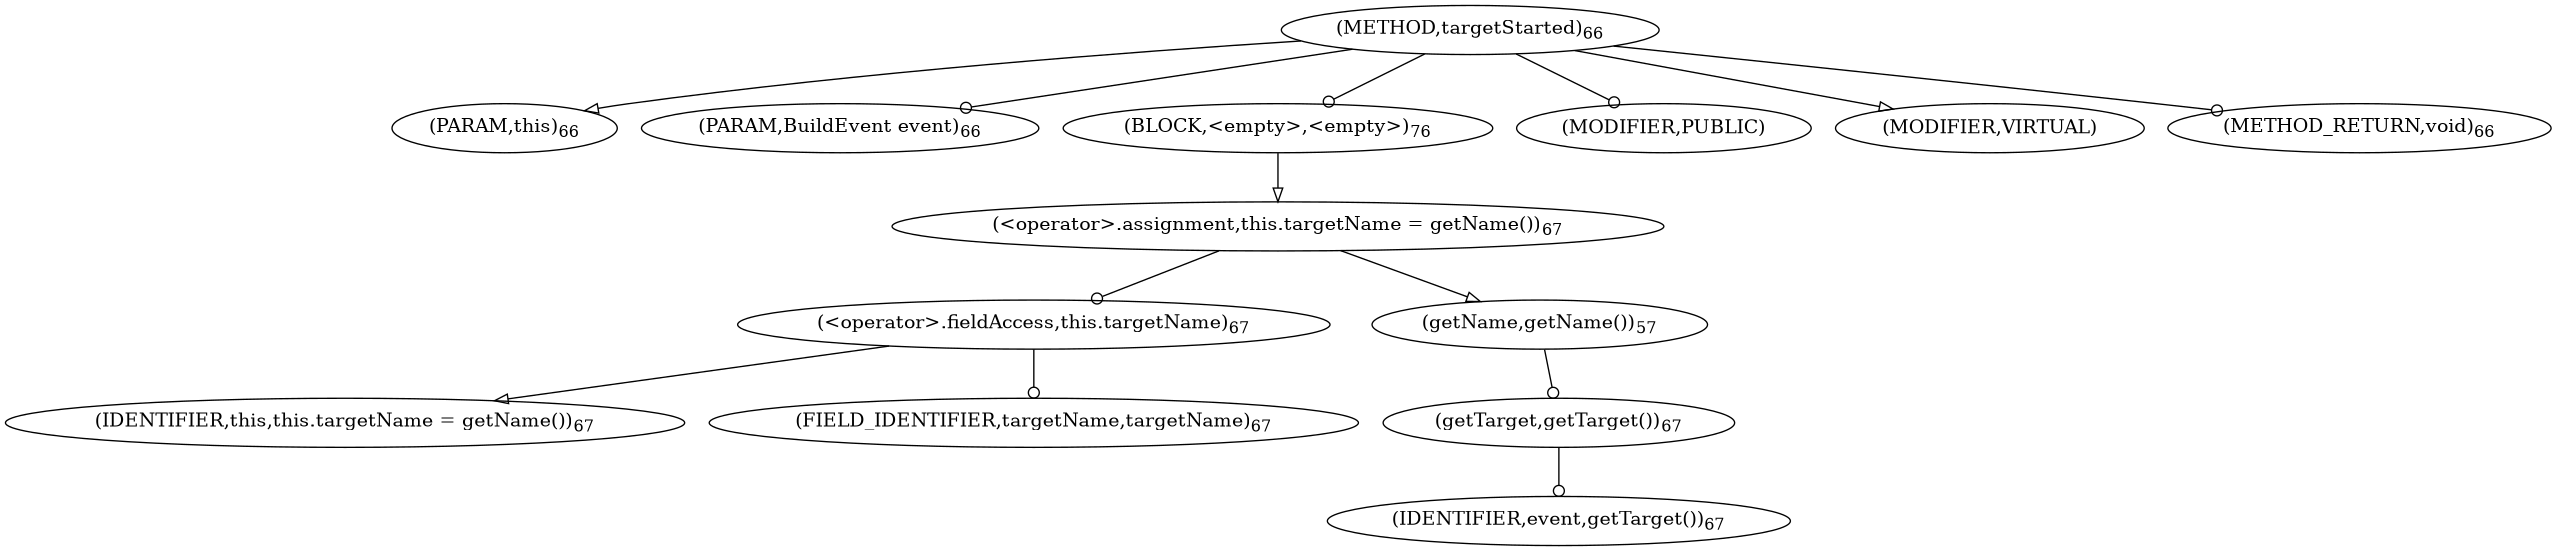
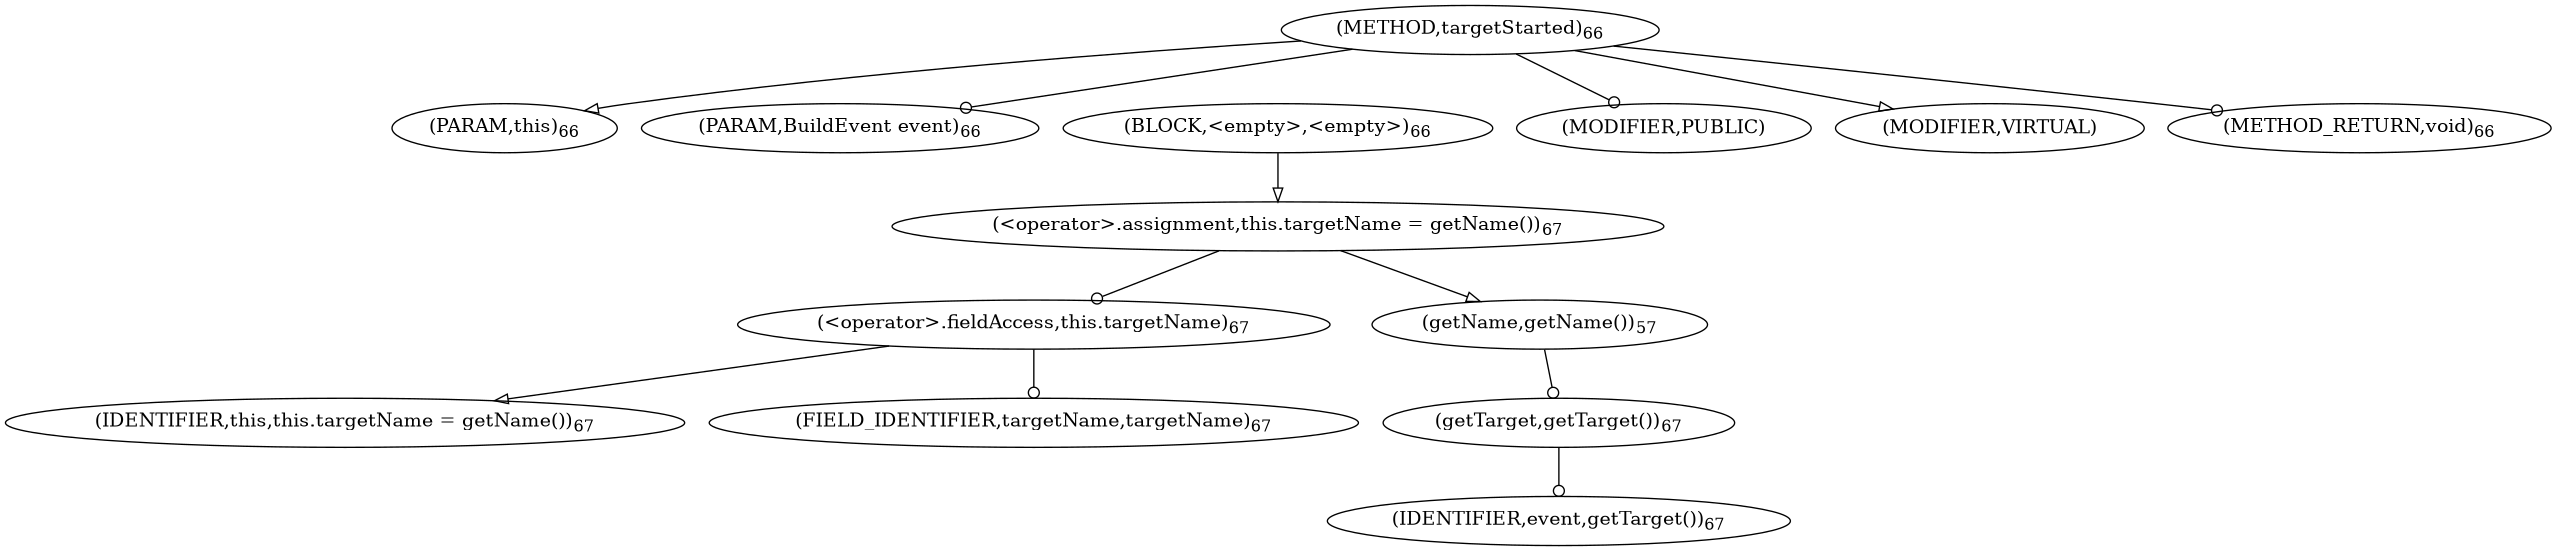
edge "(METHOD,targetStarted)" -> "(BLOCK,<empty>,<empty>)": removed
node "(BLOCK,<empty>,<empty>)": text "76" -> "66"
